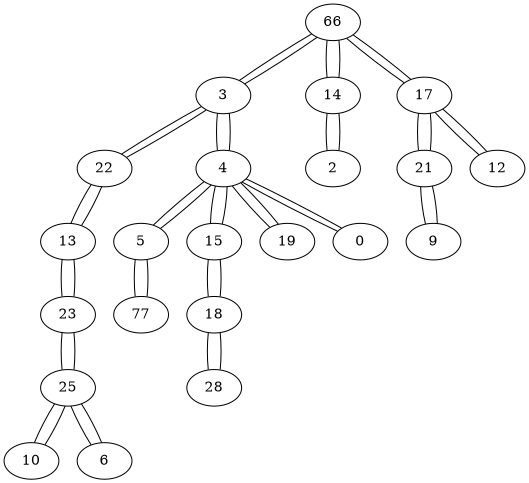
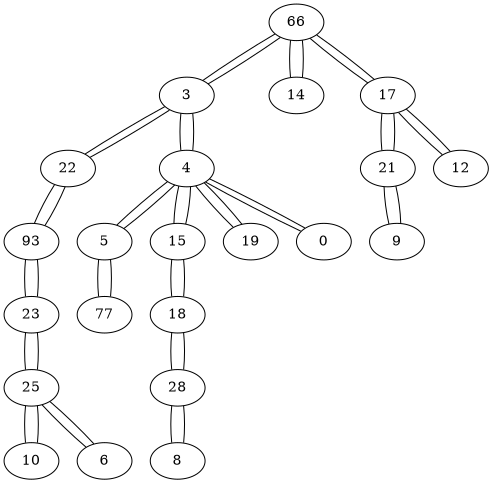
node "2": removed
node "13": label "13" -> "93"
node "8": added
